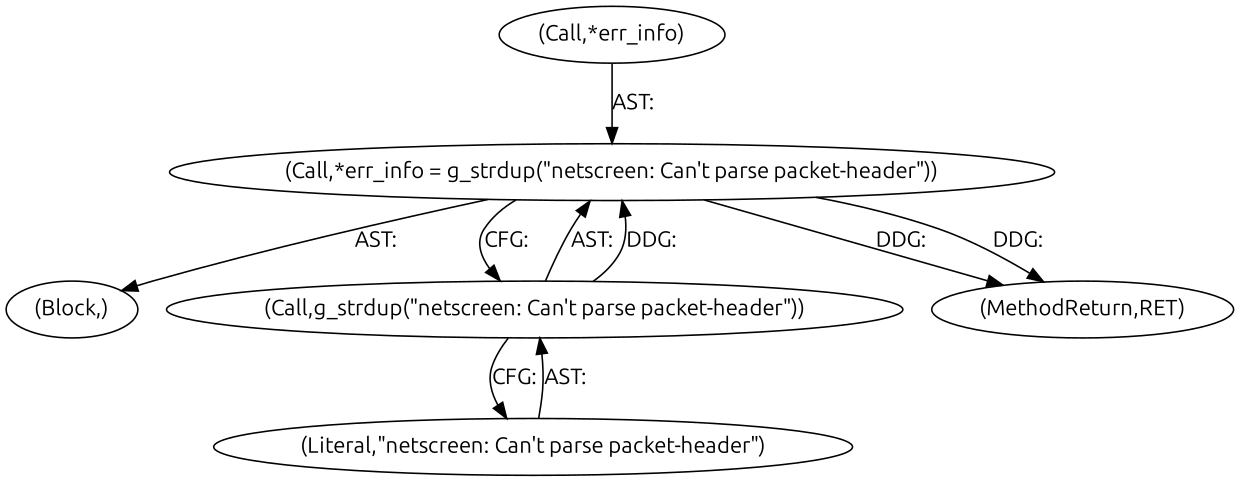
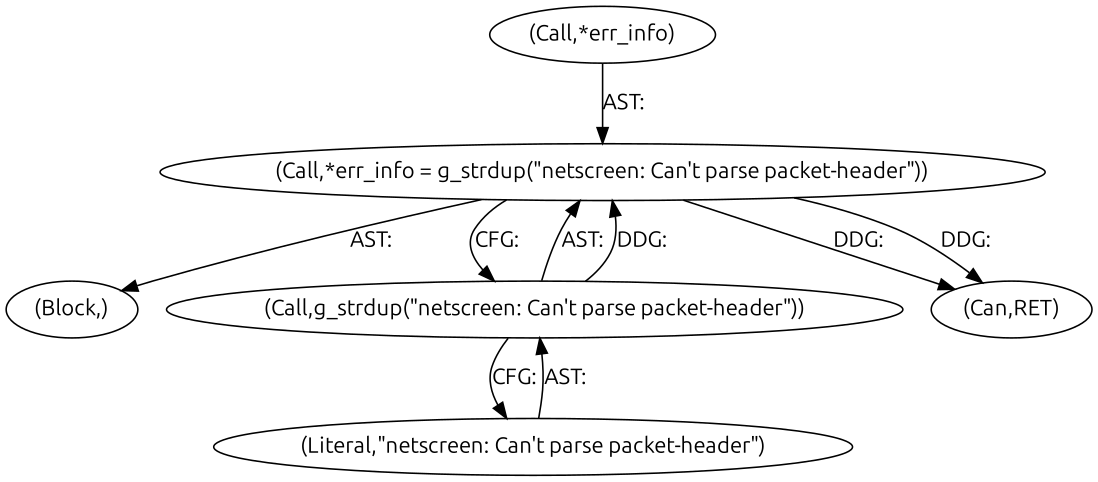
node "(MethodReturn,RET)": label "(MethodReturn,RET)" -> "(Can,RET)"
